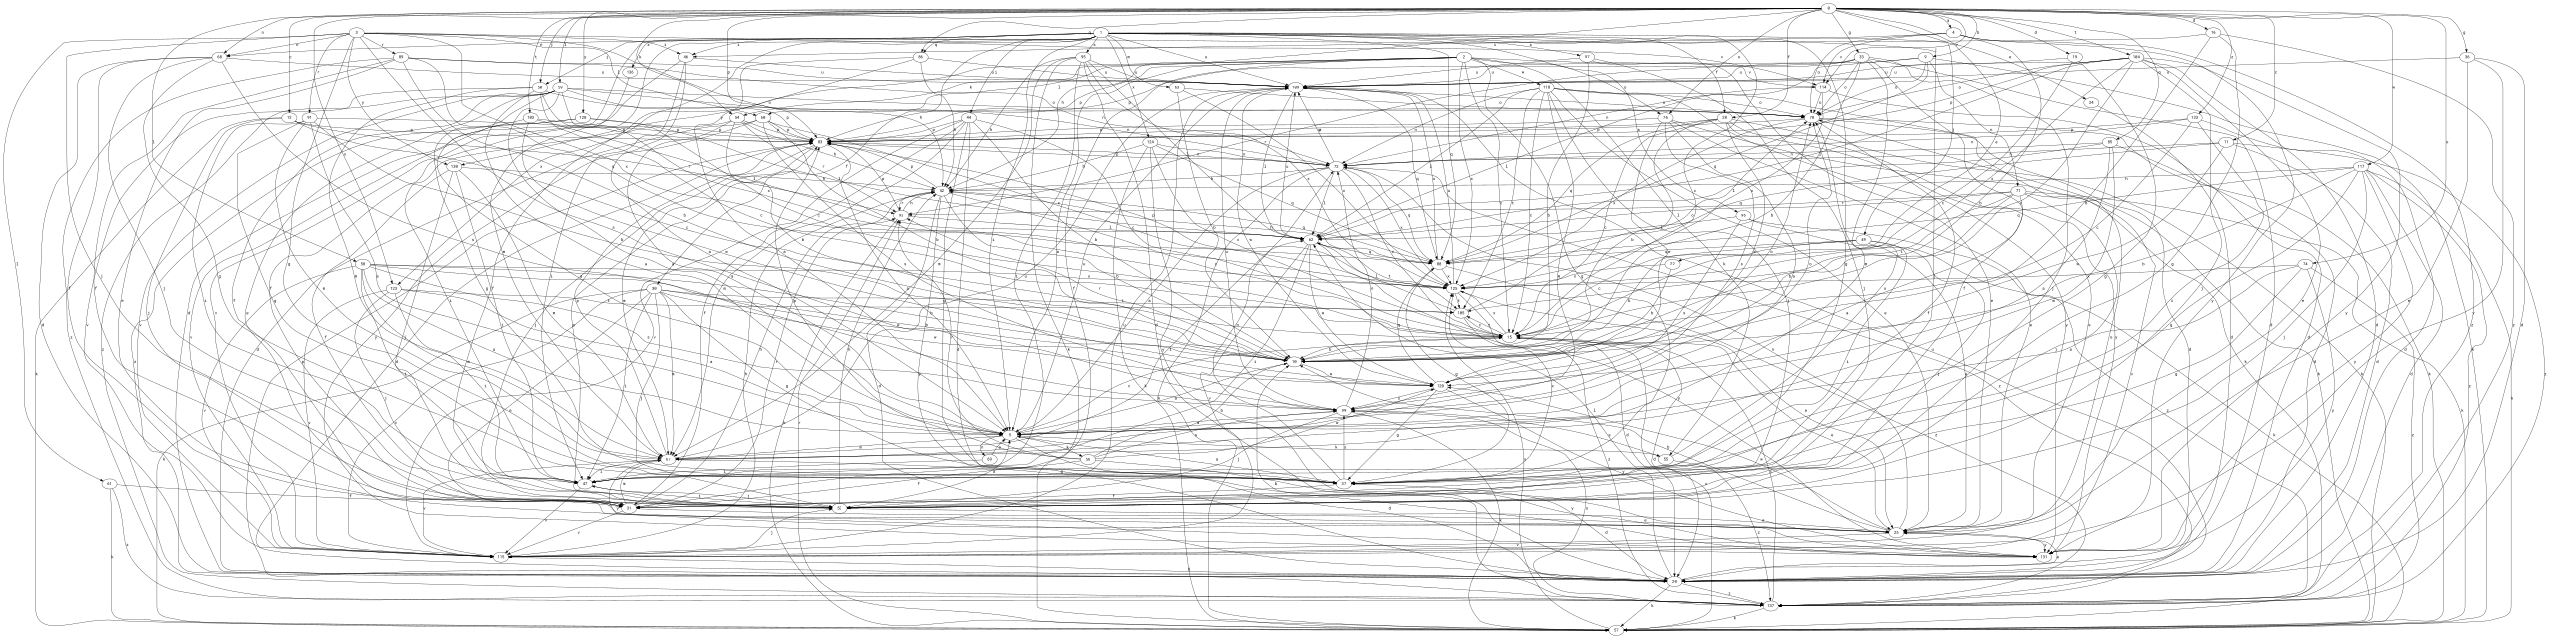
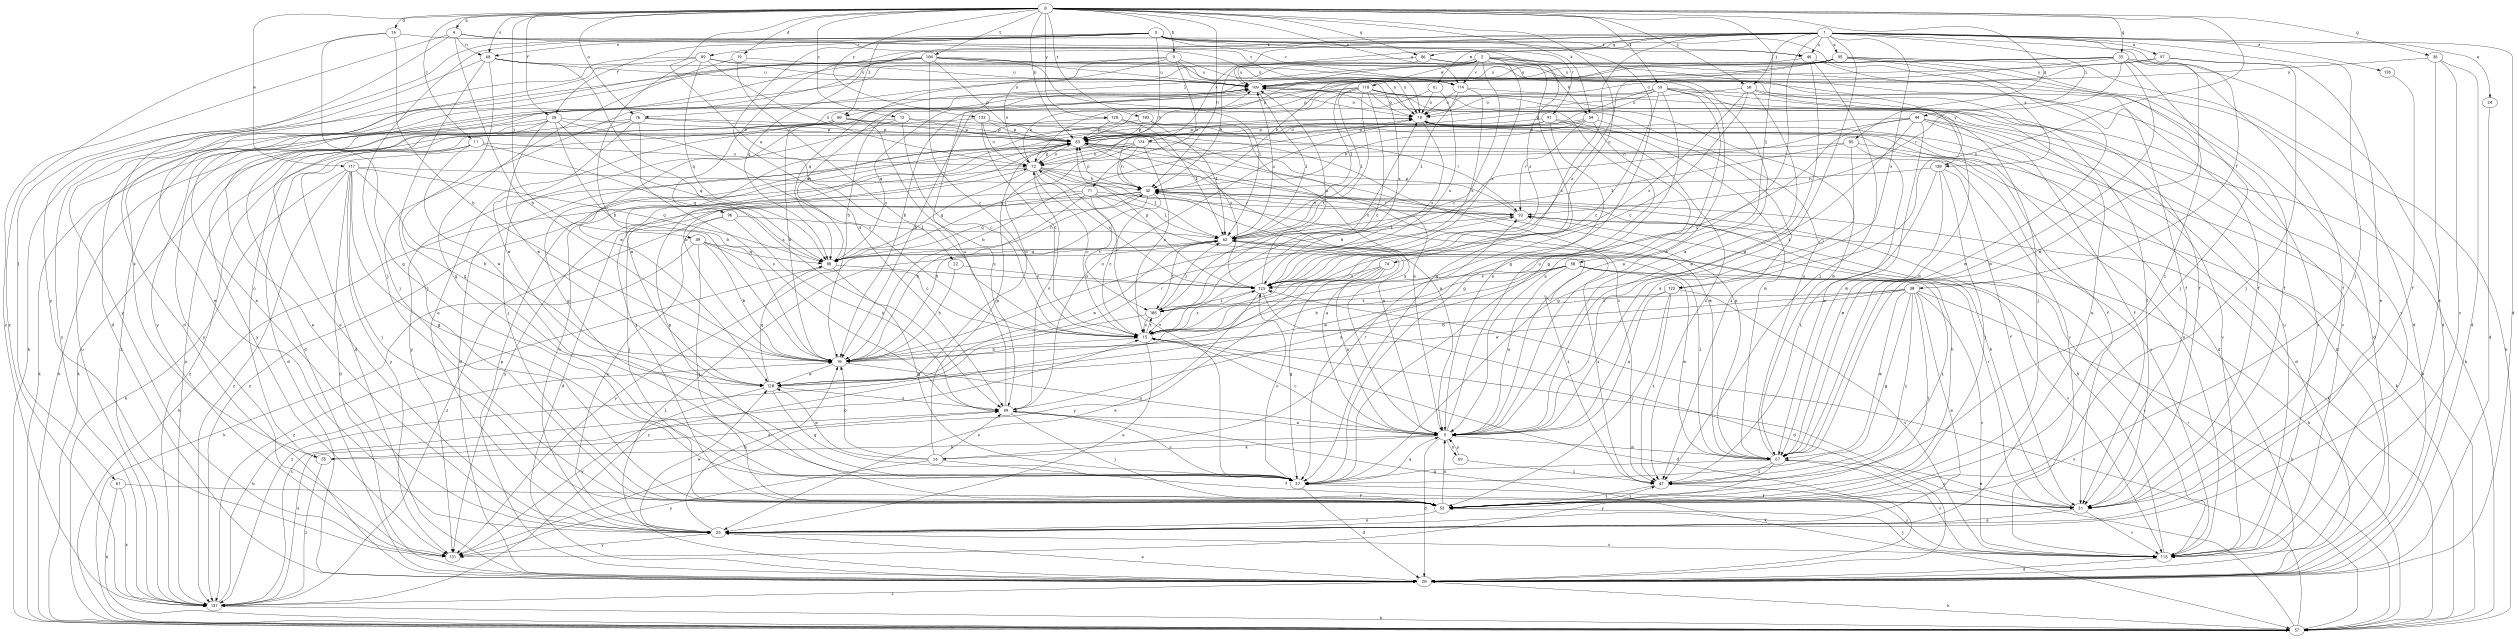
edge "71" -> "115": now "83" -> "115"
